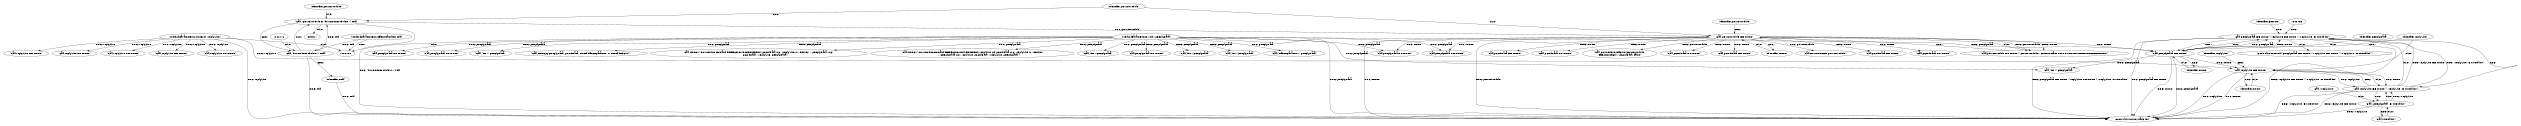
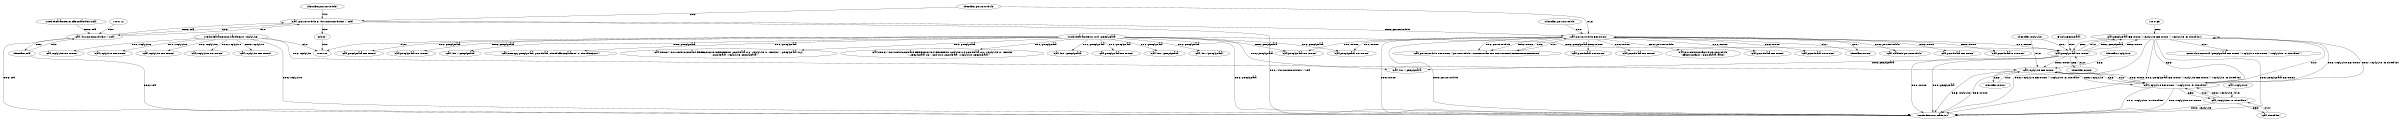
node "(Identifier,EINVAL)": removed
node "(MethodParameterIn,uint32_t *replySize)": label "(MethodParameterIn,uint32_t *replySize)" -> "(MethodParameterIn,handle32_t *replySize)"
node "(Identifier,pReplyData)": label "(Identifier,pReplyData)" -> "(Block,pReplyData)"
edge "(Identifier,self)" -> "(Call,(downmix_module_t *) self)": added, label "AST:"
edge "(MethodParameterIn,effect_handle_t self)" -> "1000100": now "(Block,)" -> "1000100"
node "(Call,(effect_param_t *) pReplyData)": removed
node "(Call,Downmix_Init(pDwmModule))": label "(Call,Downmix_Init(pDwmModule))" -> "(Call,Call_Init(pDwmModule))"
node "(Call,*pReplyData != sizeof(int))": label "(Call,*pReplyData != sizeof(int))" -> "(Call,*replySize != sizeof(int))"
node "(ControlStructure,static int)": label "(ControlStructure,static int)" -> "(MethodReturn,static int)"
